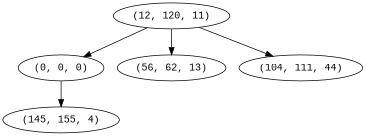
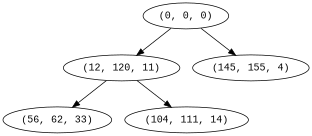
edge "(12, 120, 11)" -> "(0, 0, 0)": reversed
node "(56, 62, 13)": label "(56, 62, 13)" -> "(56, 62, 33)"
node "(104, 111, 44)": label "(104, 111, 44)" -> "(104, 111, 14)"
